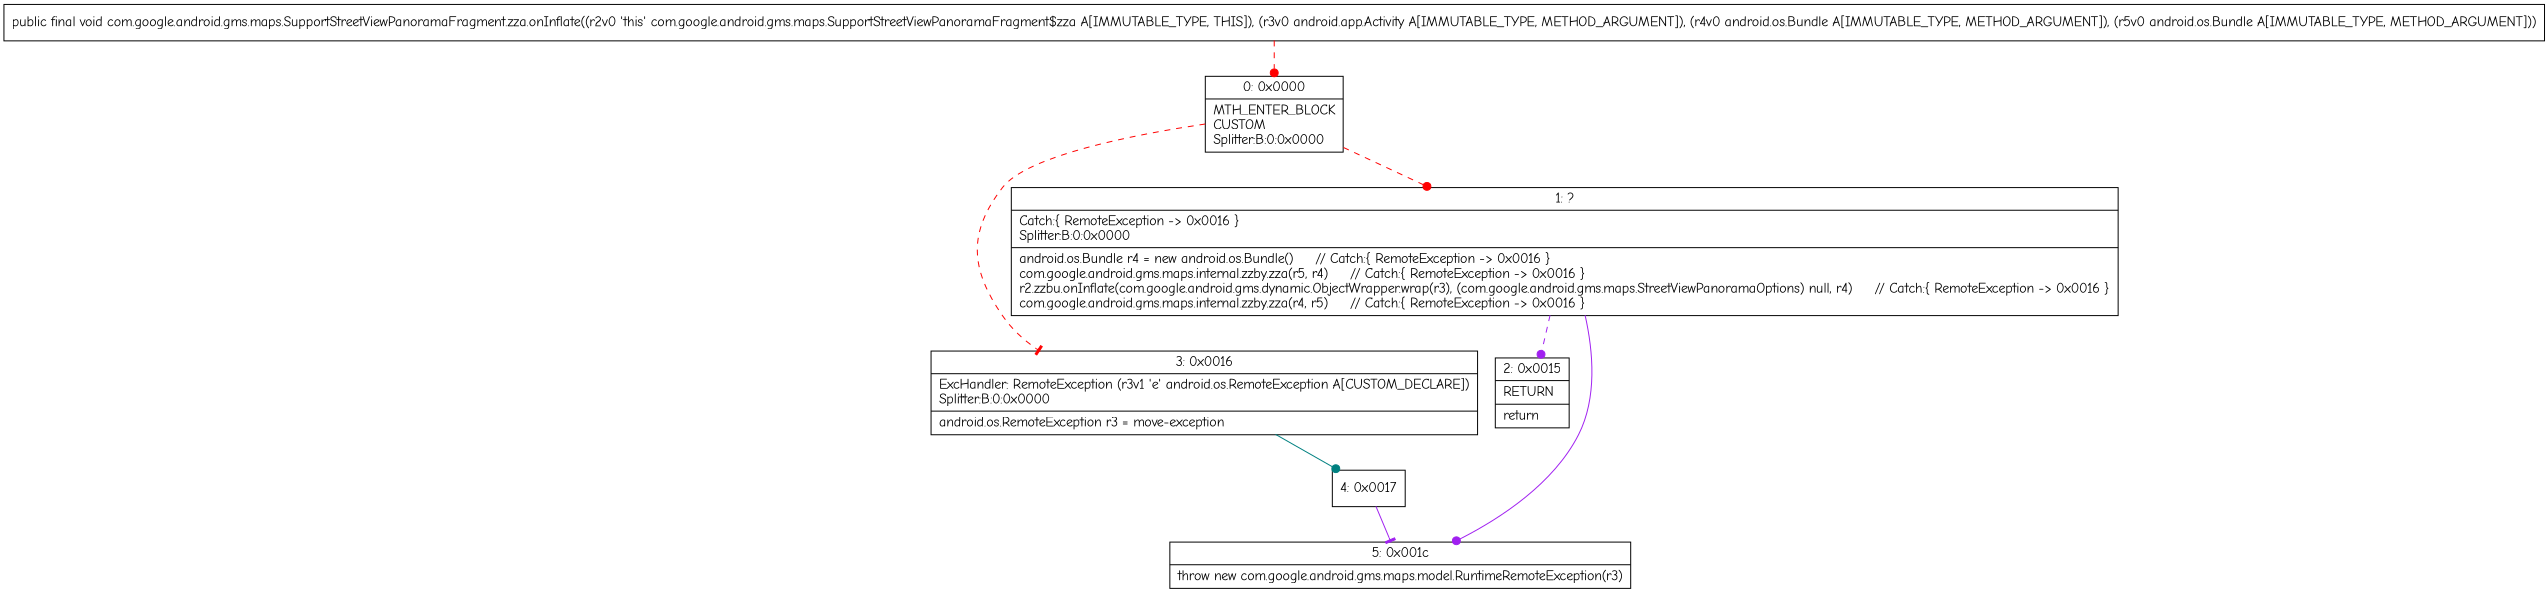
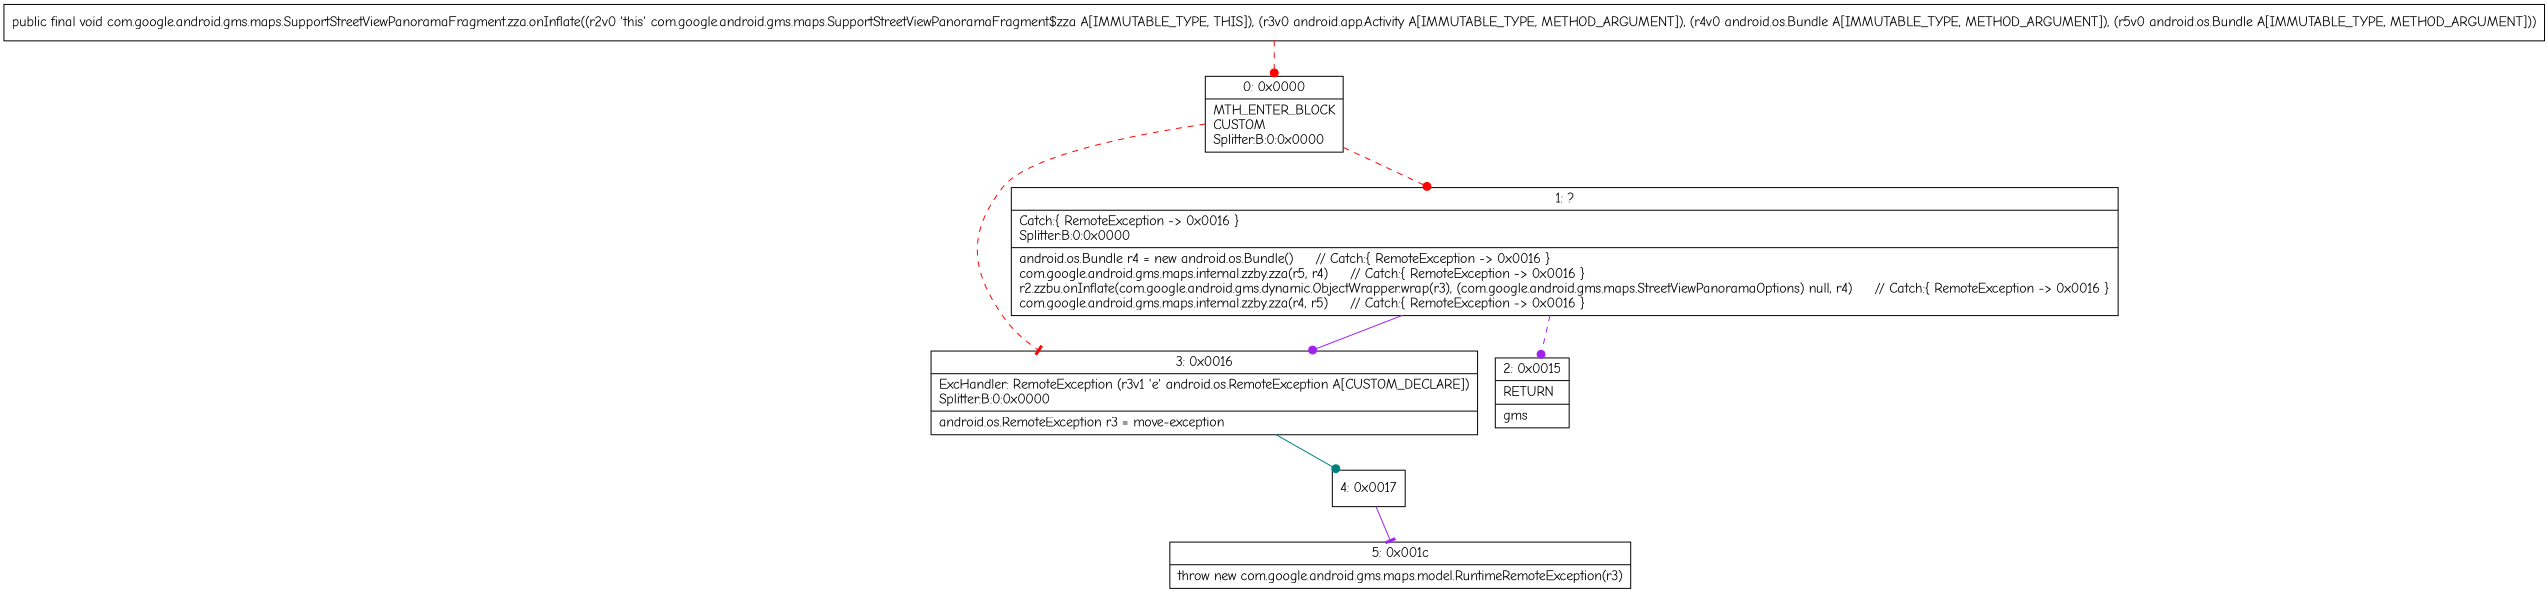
node "2: 0x0015": text "return" -> "gms"
edge "1: ?" -> "5: 0x001c": now "1: ?" -> "3: 0x0016"
